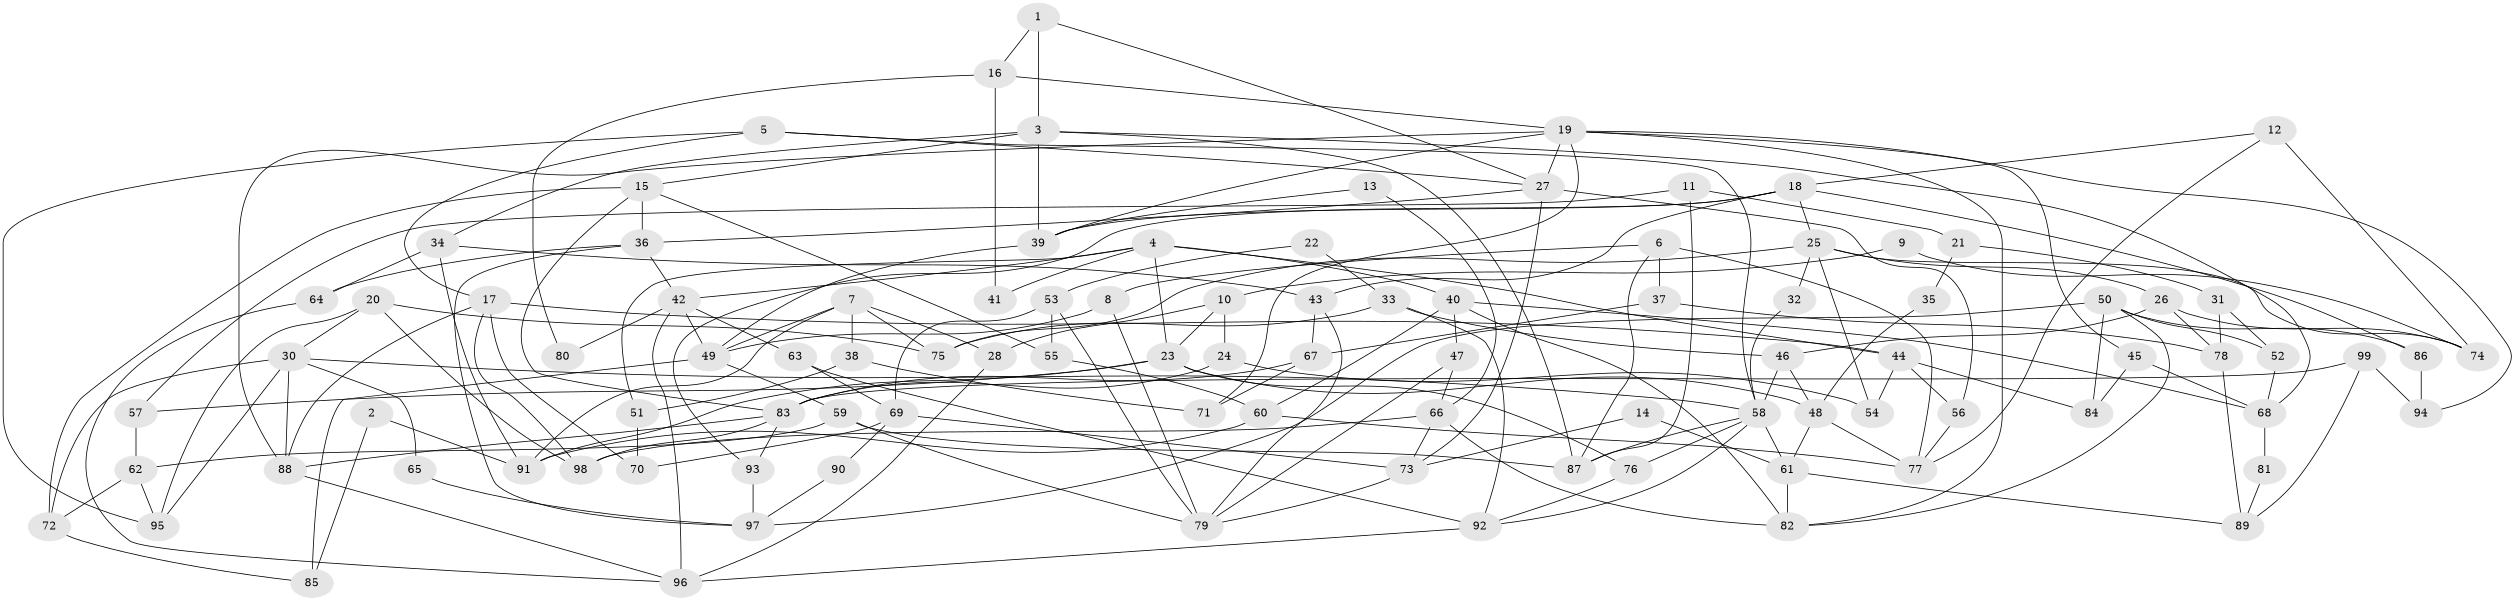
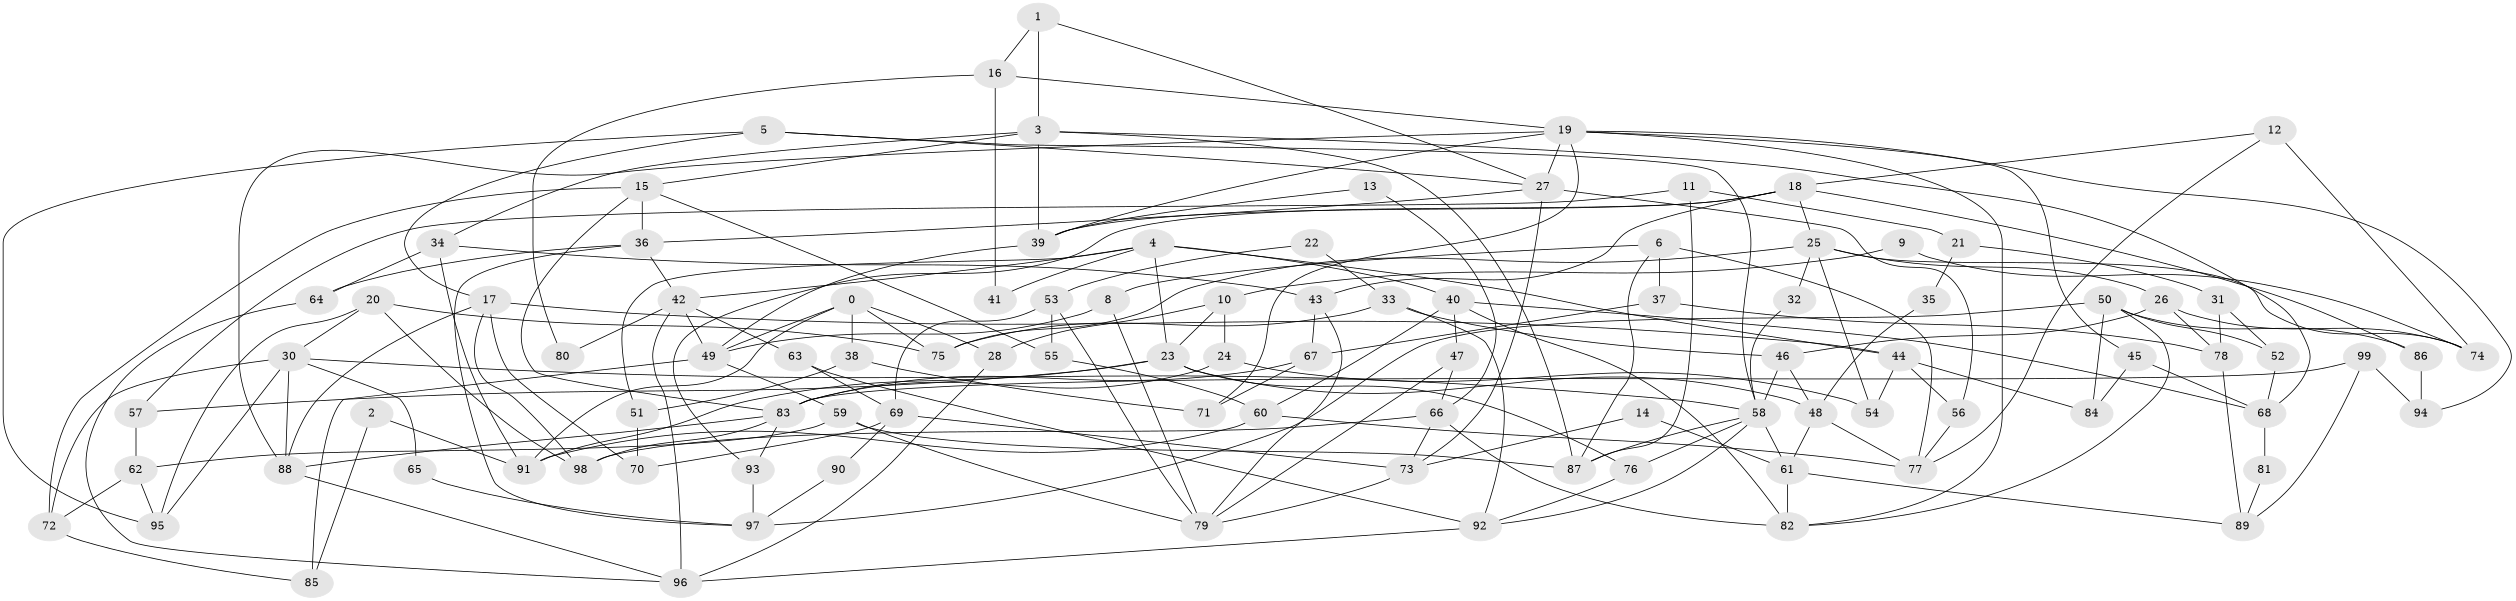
node "7": label "7" -> "0"
